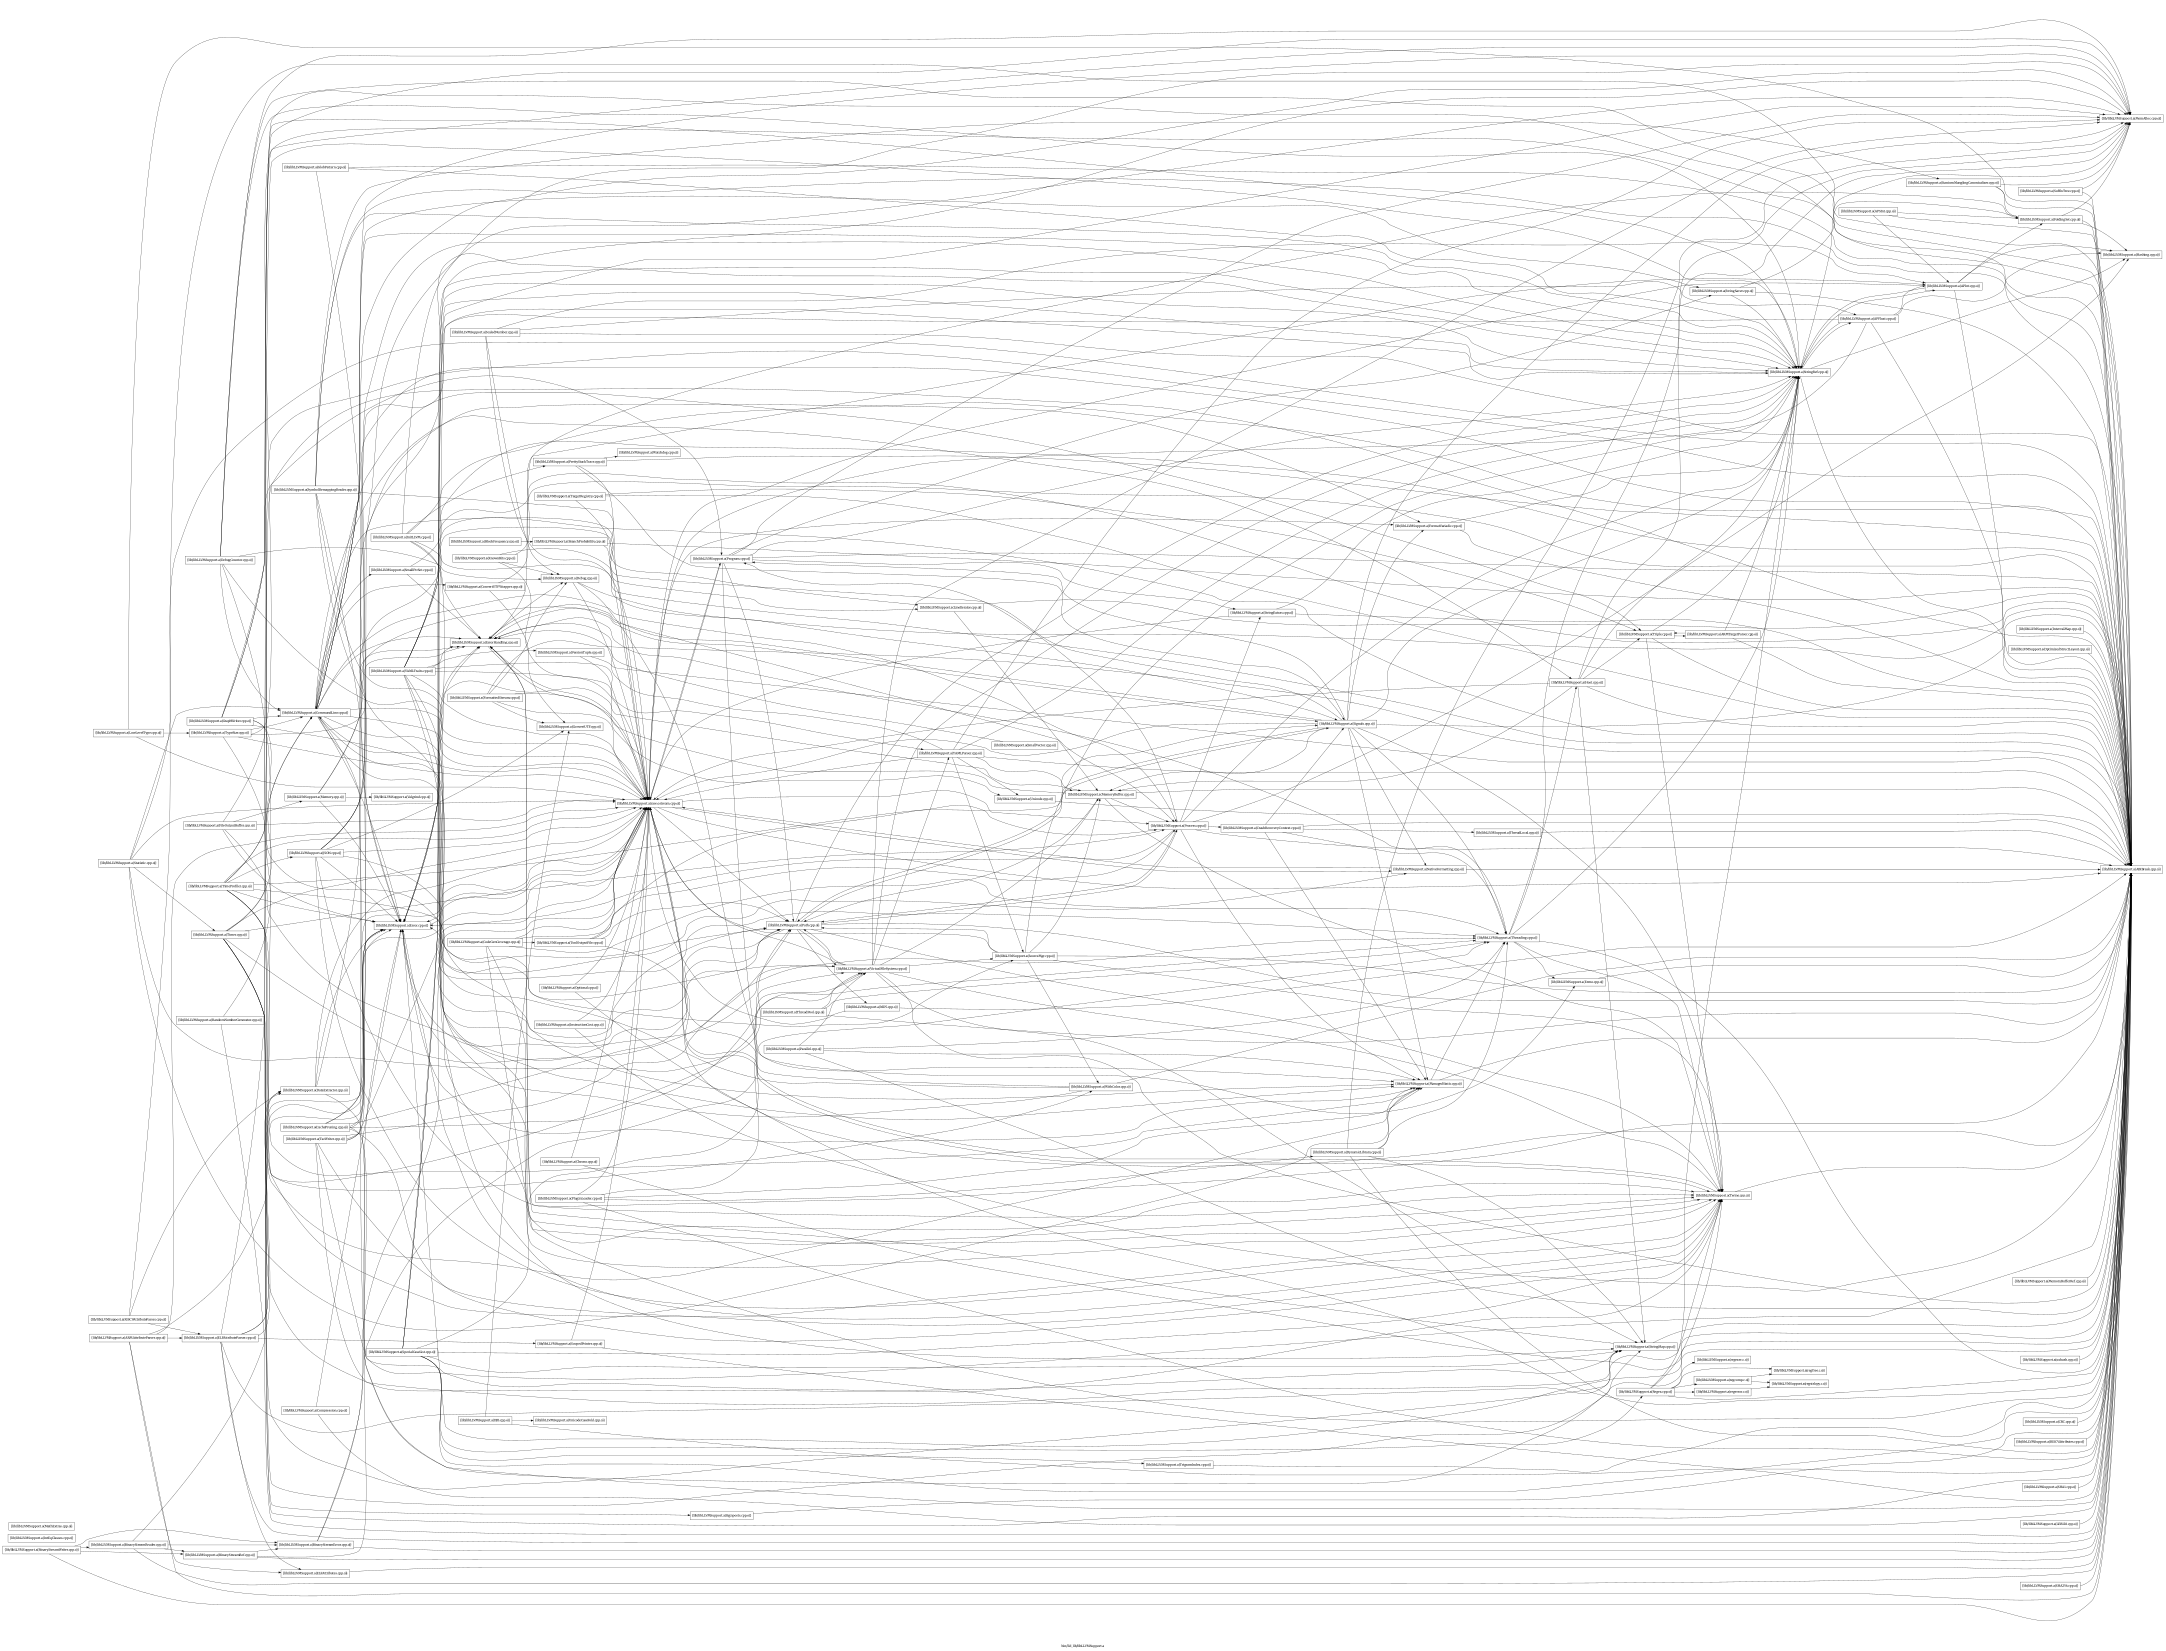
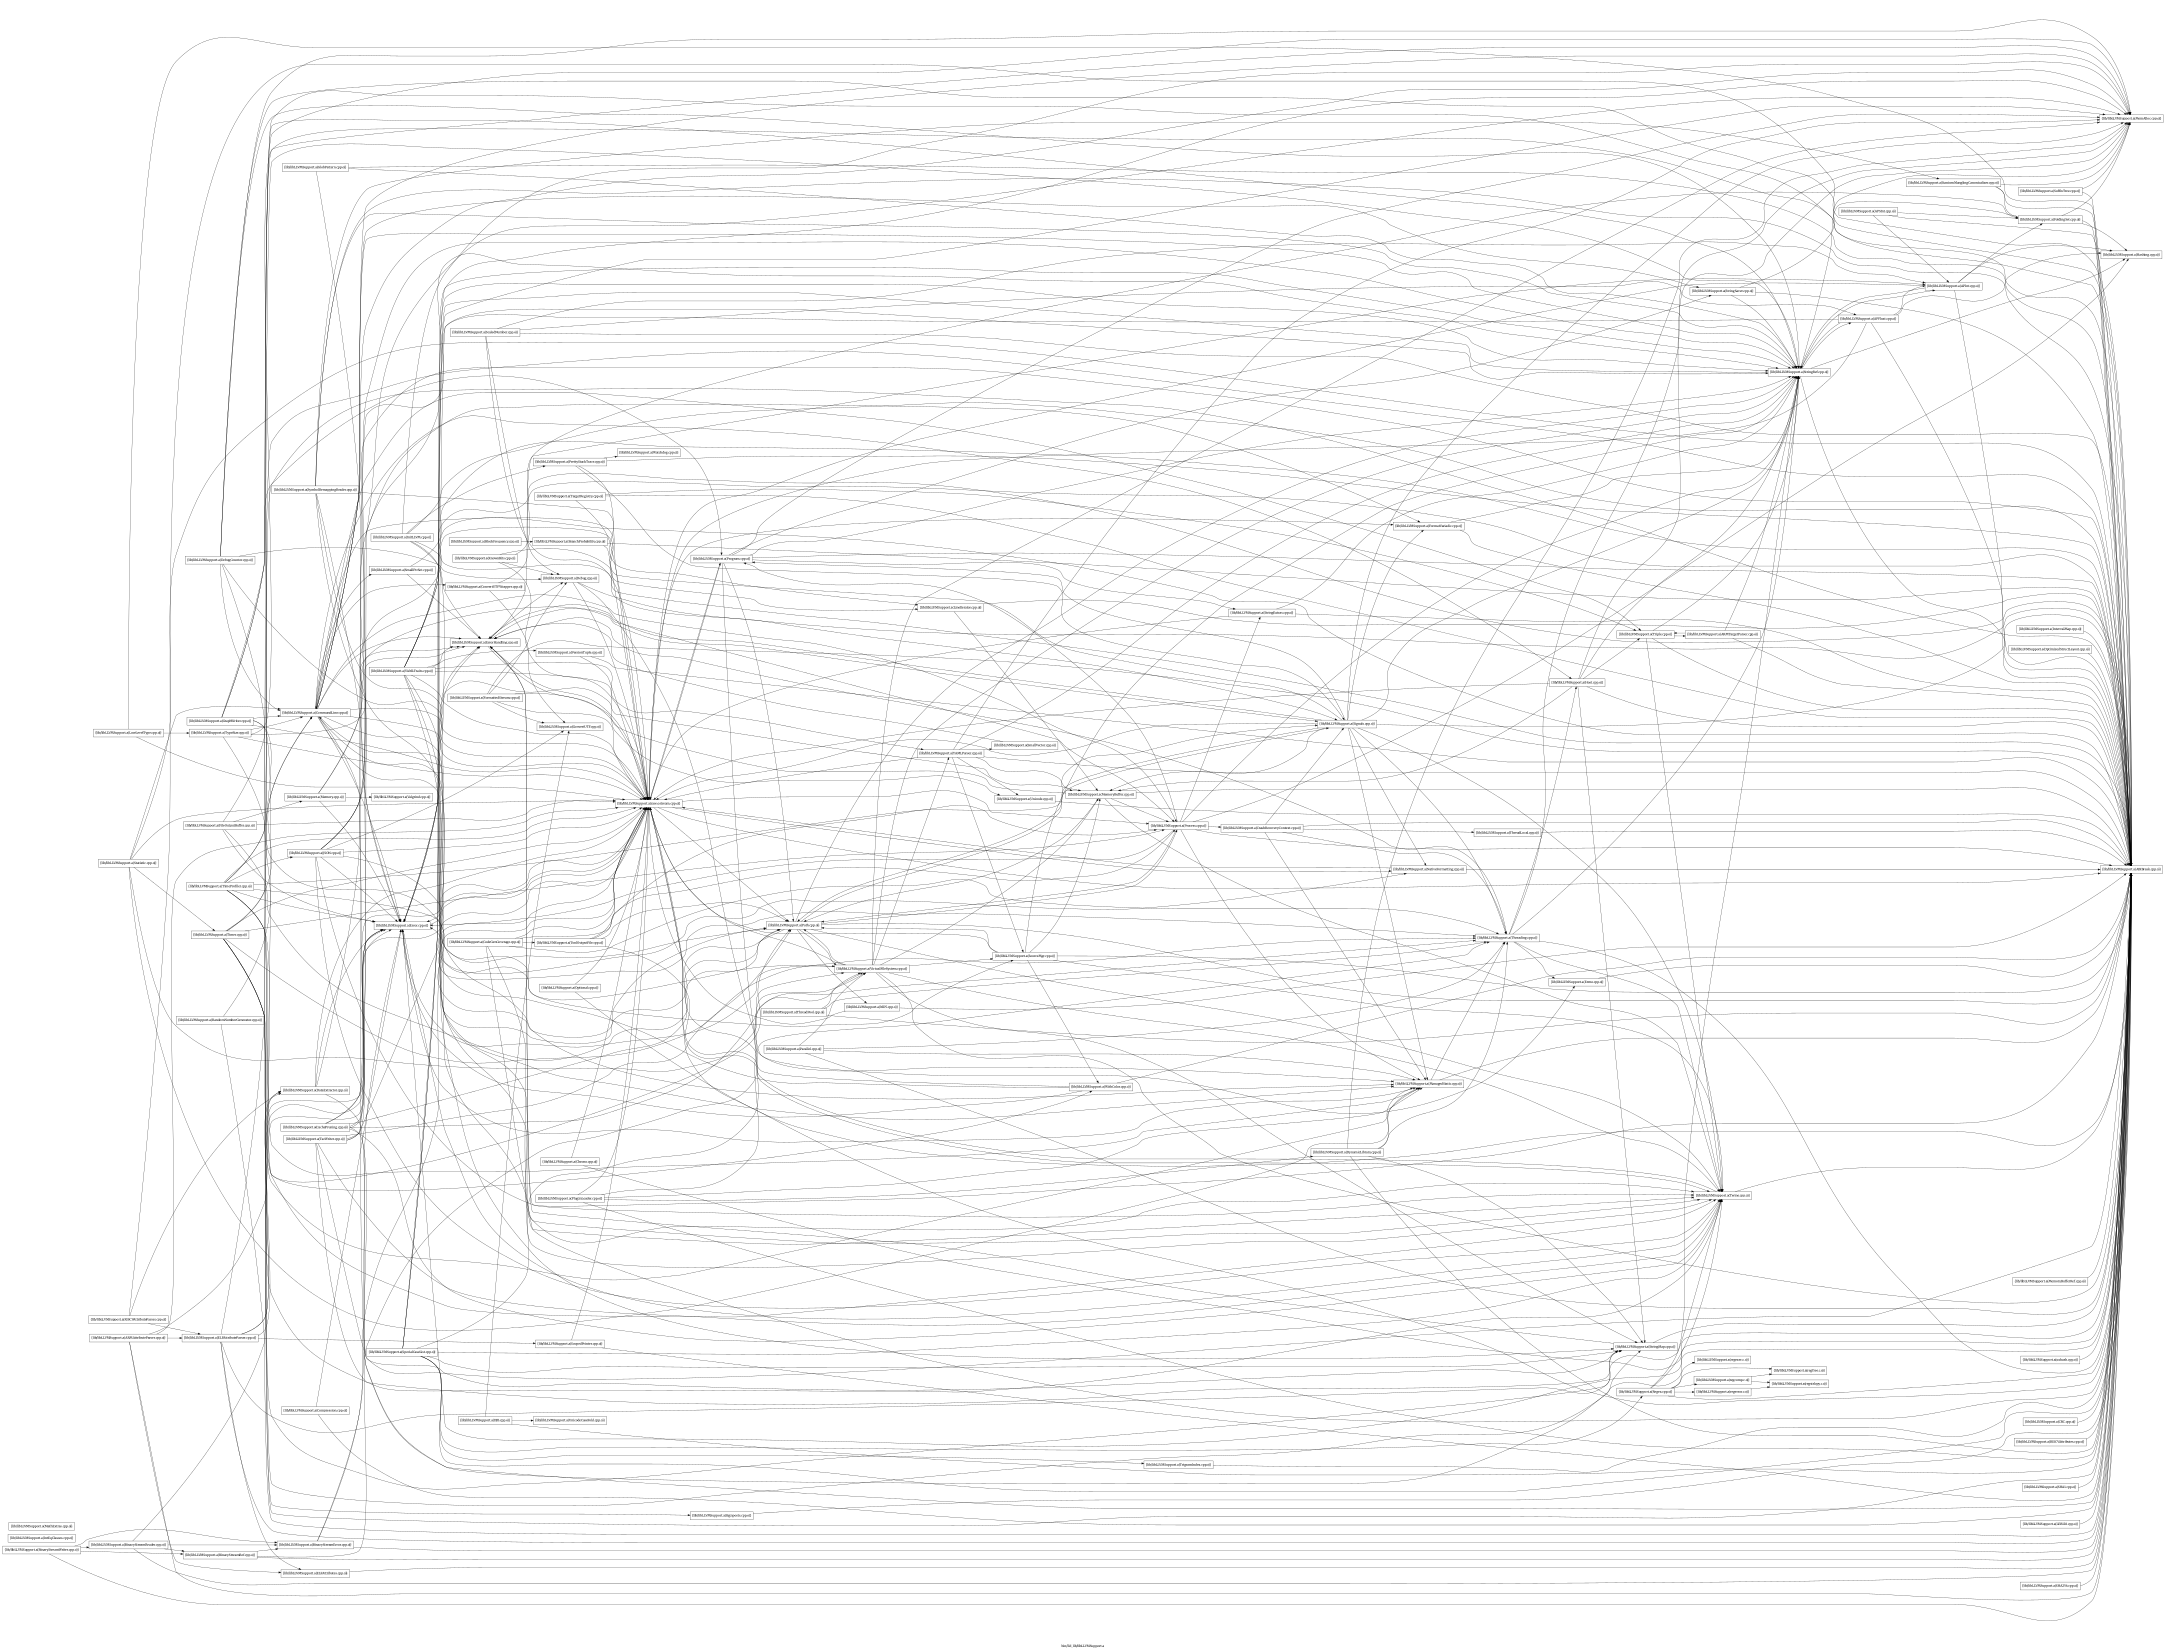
edge "{lib/libLLVMSupport.a(YAMLParser.cpp.o)}" -> "{lib/libLLVMSupport.a(ErrorHandling.cpp.o)}": now "{lib/libLLVMSupport.a(YAMLParser.cpp.o)}" -> "{lib/libLLVMSupport.a(SmallVector.cpp.o)}"
node "{lib/libLLVMSupport.a(InstructionCost.cpp.o)}": removed
